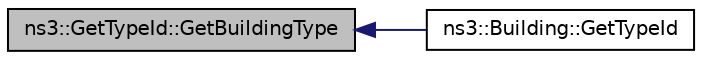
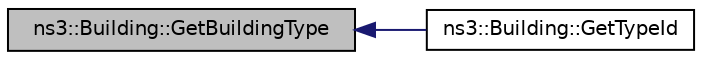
node "ns3::GetTypeId::GetBuildingType": label "ns3::GetTypeId::GetBuildingType" -> "ns3::Building::GetBuildingType"
